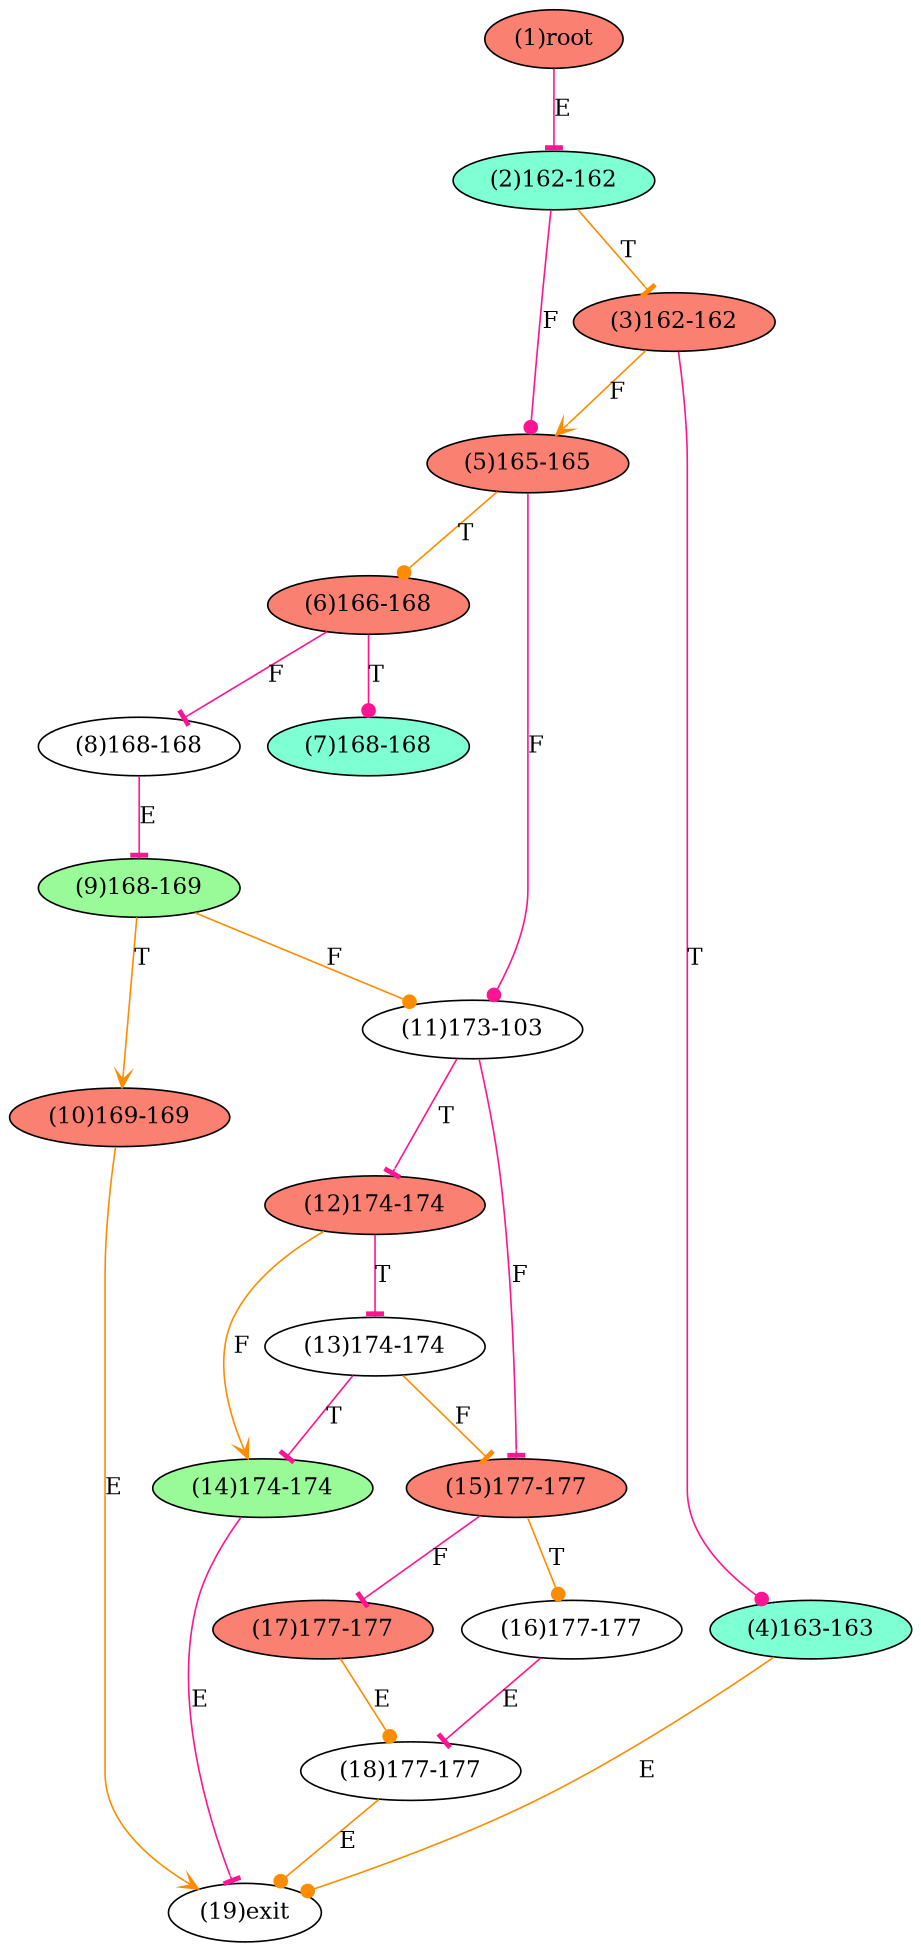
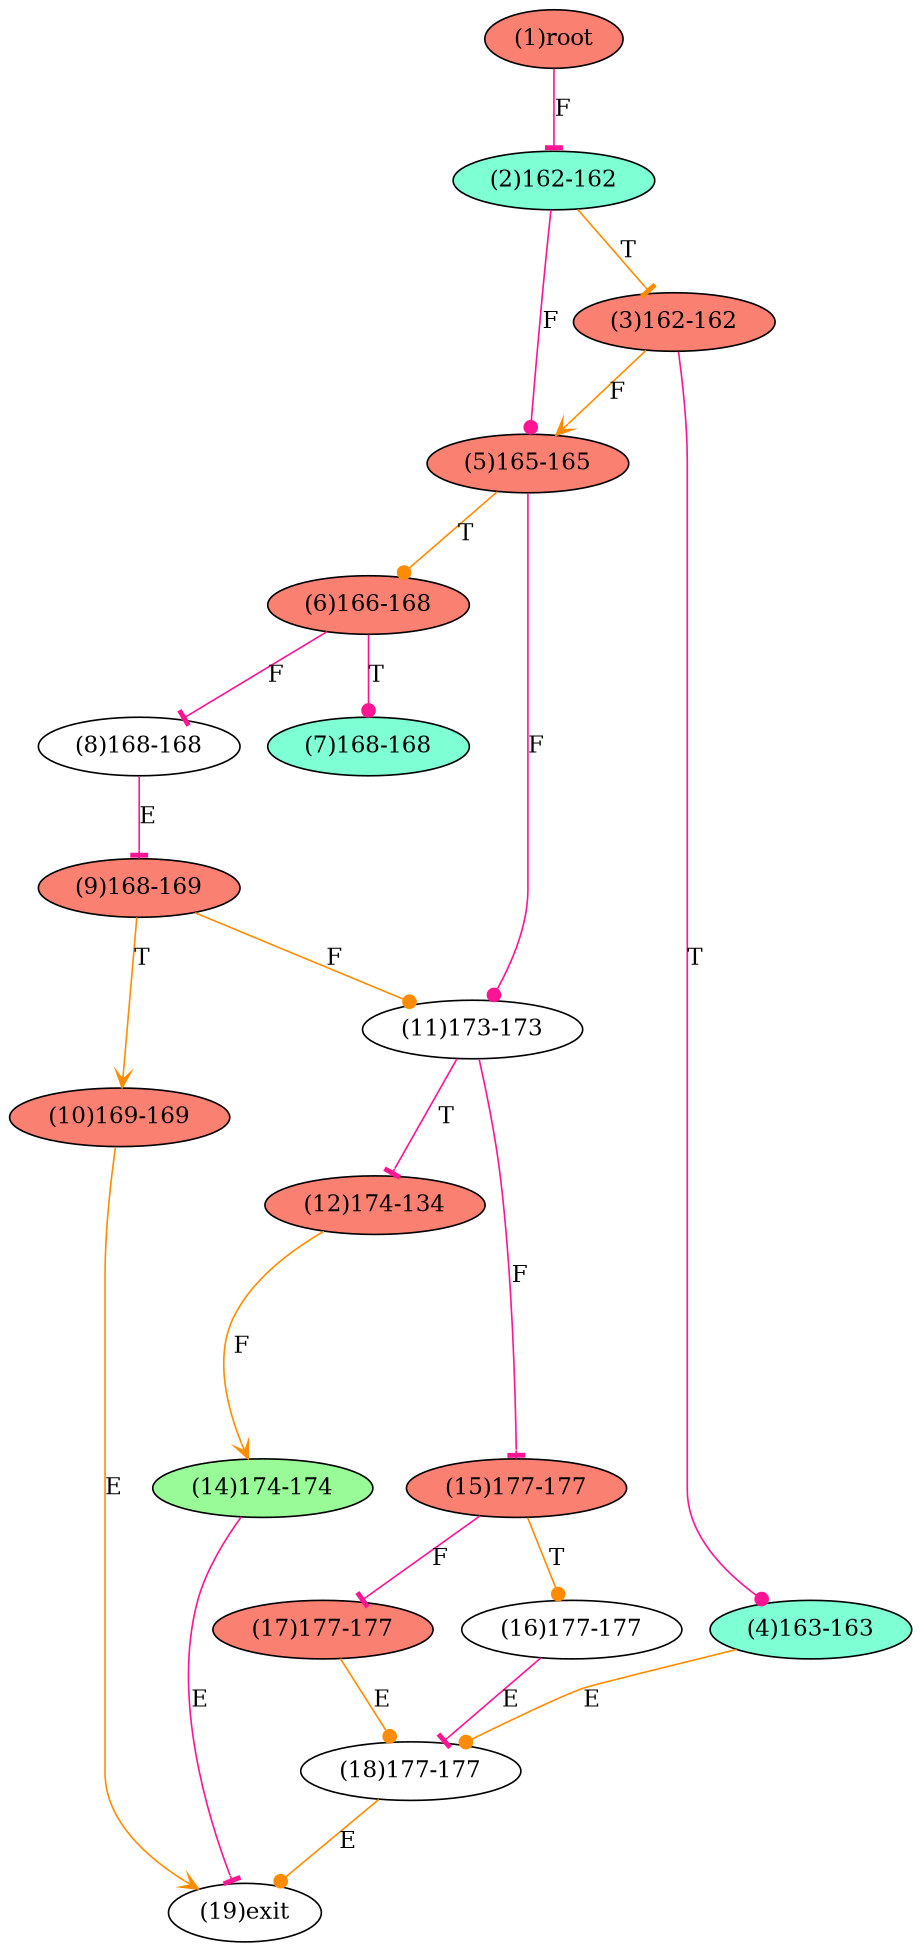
edge "(1)root" -> "(2)162-162": label "E" -> "F"
node "(9)168-169": fillcolor palegreen -> salmon
node "(11)173-103": label "(11)173-103" -> "(11)173-173"
node "(12)174-174": label "(12)174-174" -> "(12)174-134"
node "(13)174-174": removed
edge "(4)163-163" -> "(19)exit": now "(4)163-163" -> "(18)177-177"
